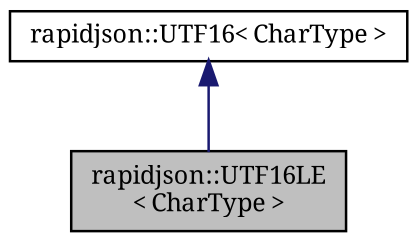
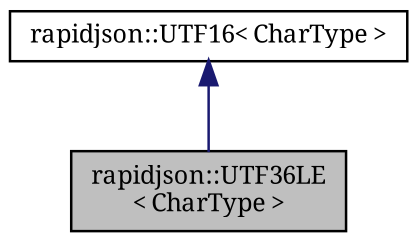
node "rapidjson::UTF16LE < CharType >": label "rapidjson::UTF16LE < CharType >" -> "rapidjson::UTF36LE < CharType >"
